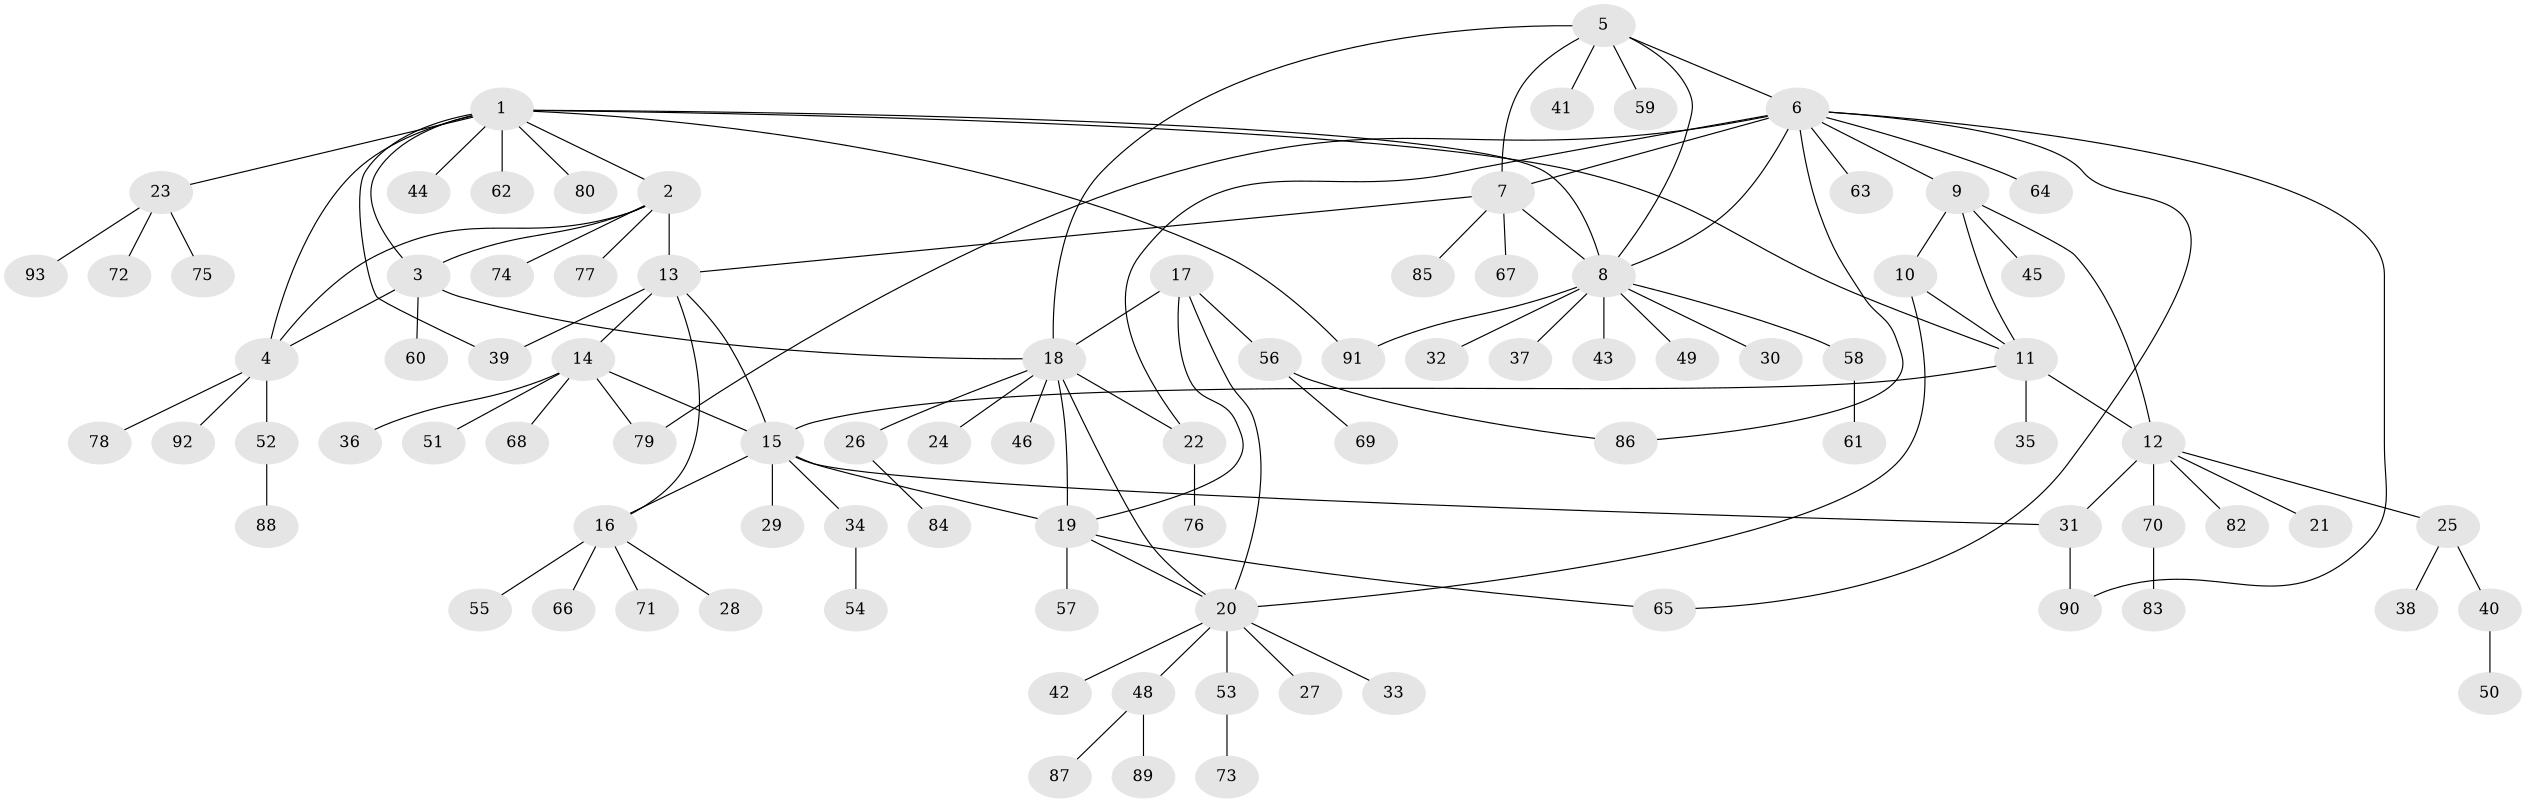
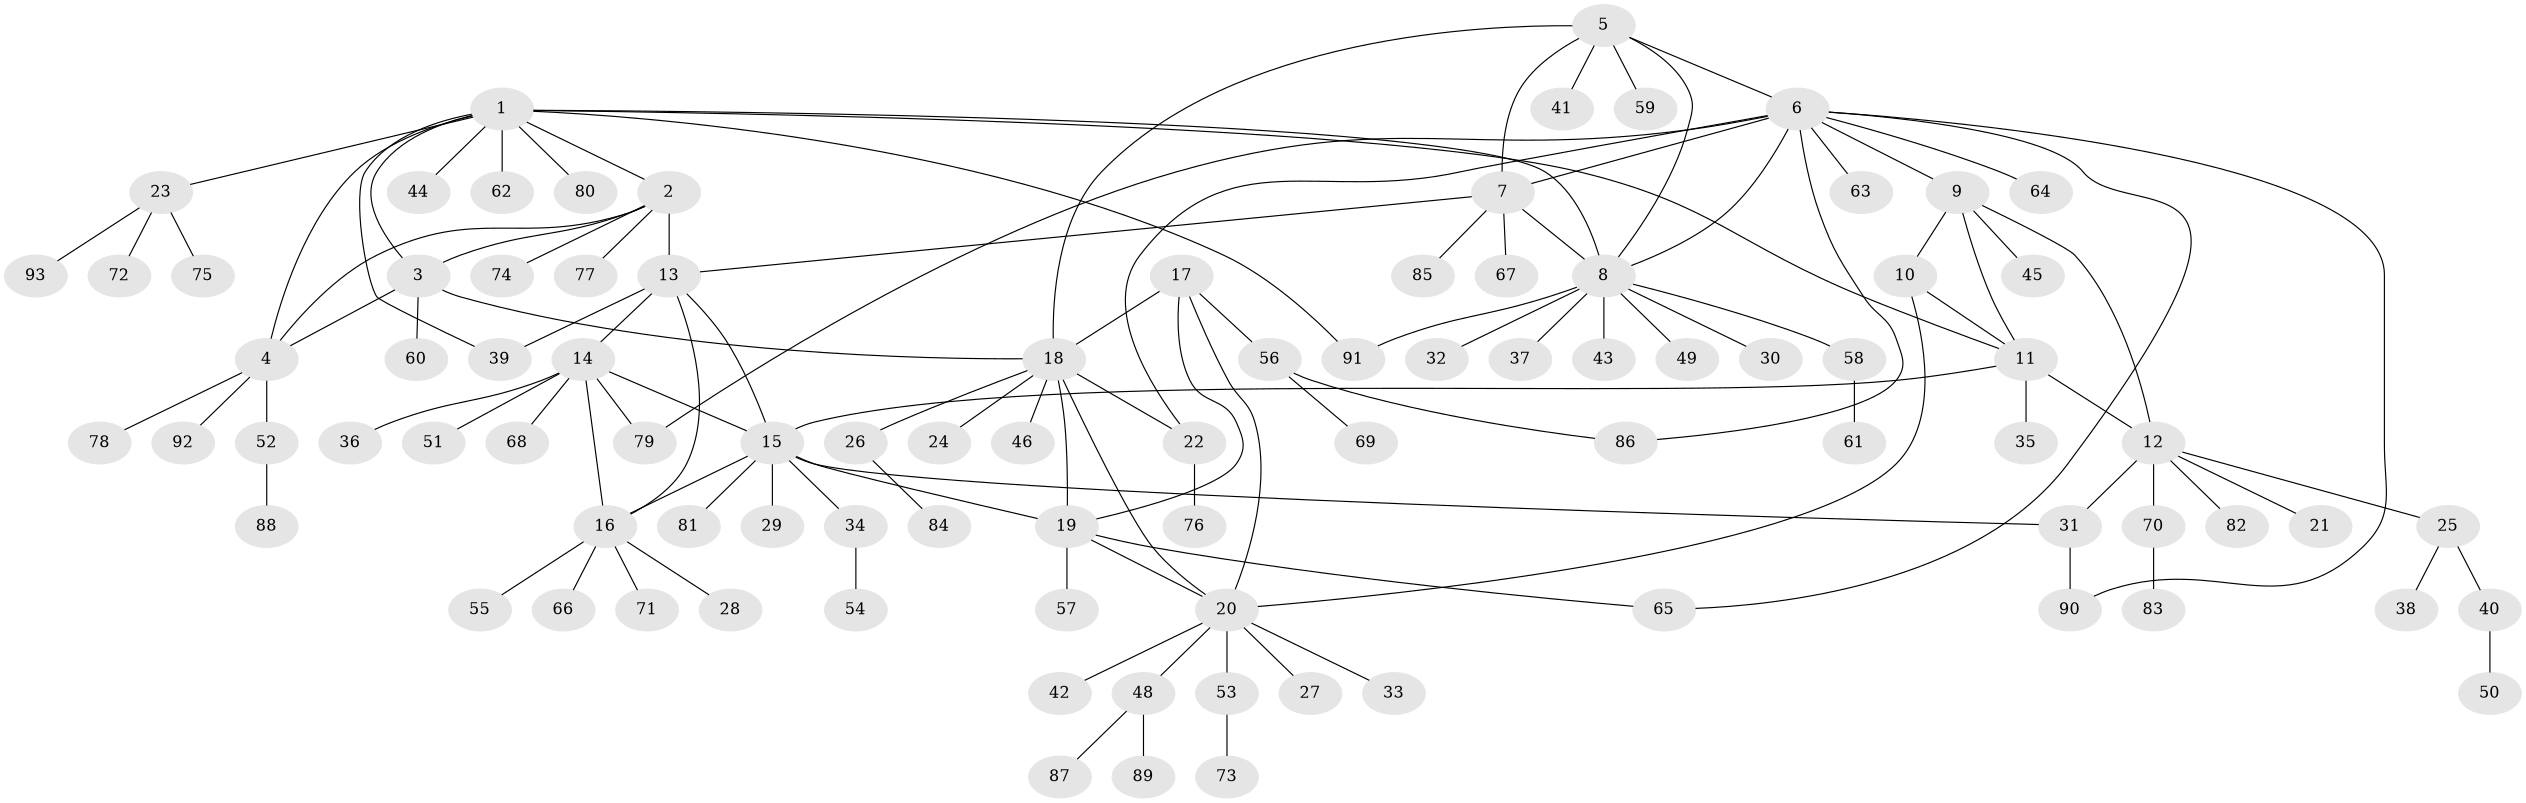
edge "14" -- "16": added
node "81": added
